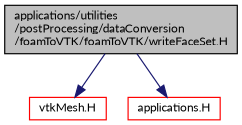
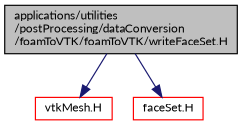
node "applications.H": label "applications.H" -> "faceSet.H"
